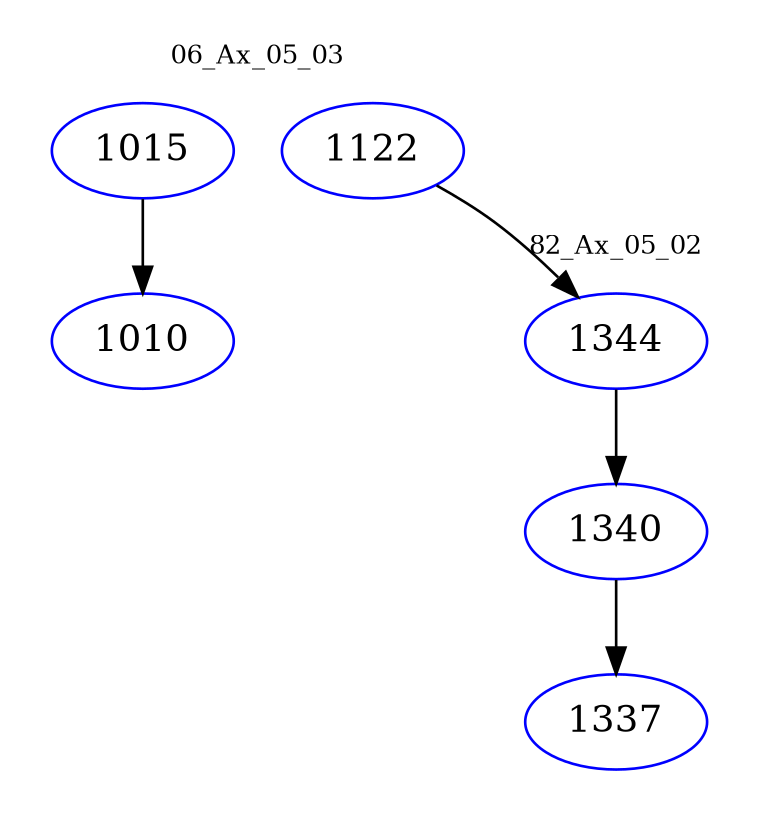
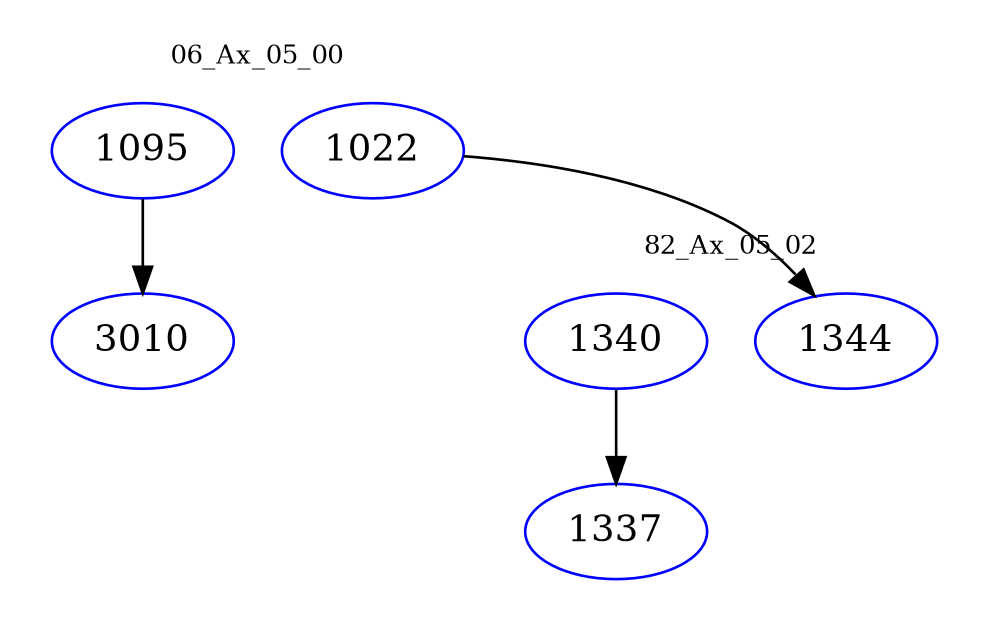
cluster "06_Ax_05_03": label "06_Ax_05_03" -> "06_Ax_05_00"
node "1015": label "1015" -> "1095"
node "1122": label "1122" -> "1022"
node "1010": label "1010" -> "3010"
edge "1344" -> "1340": removed
